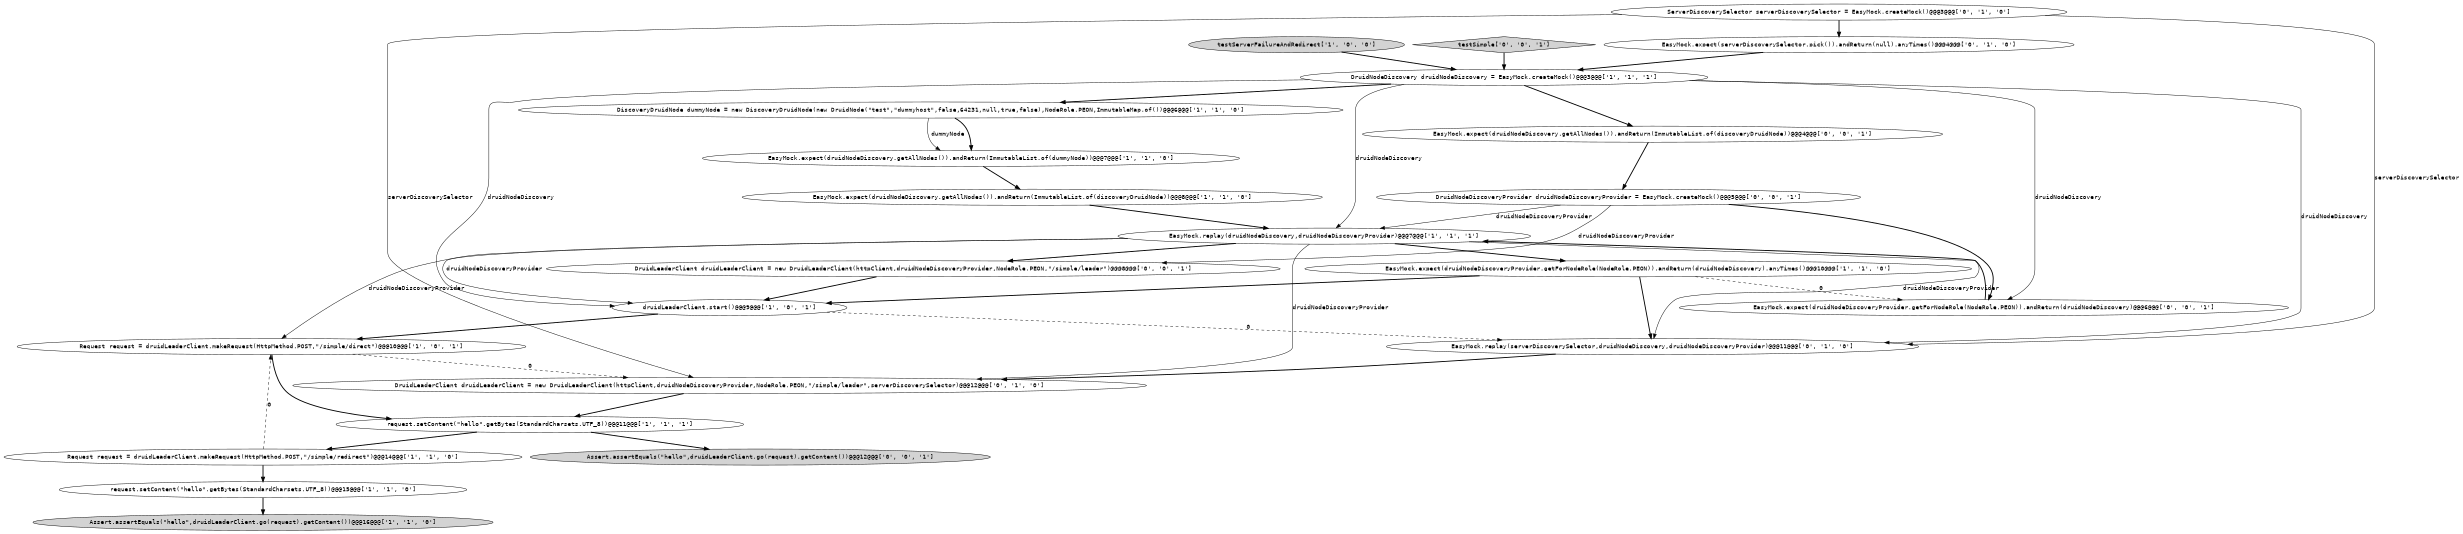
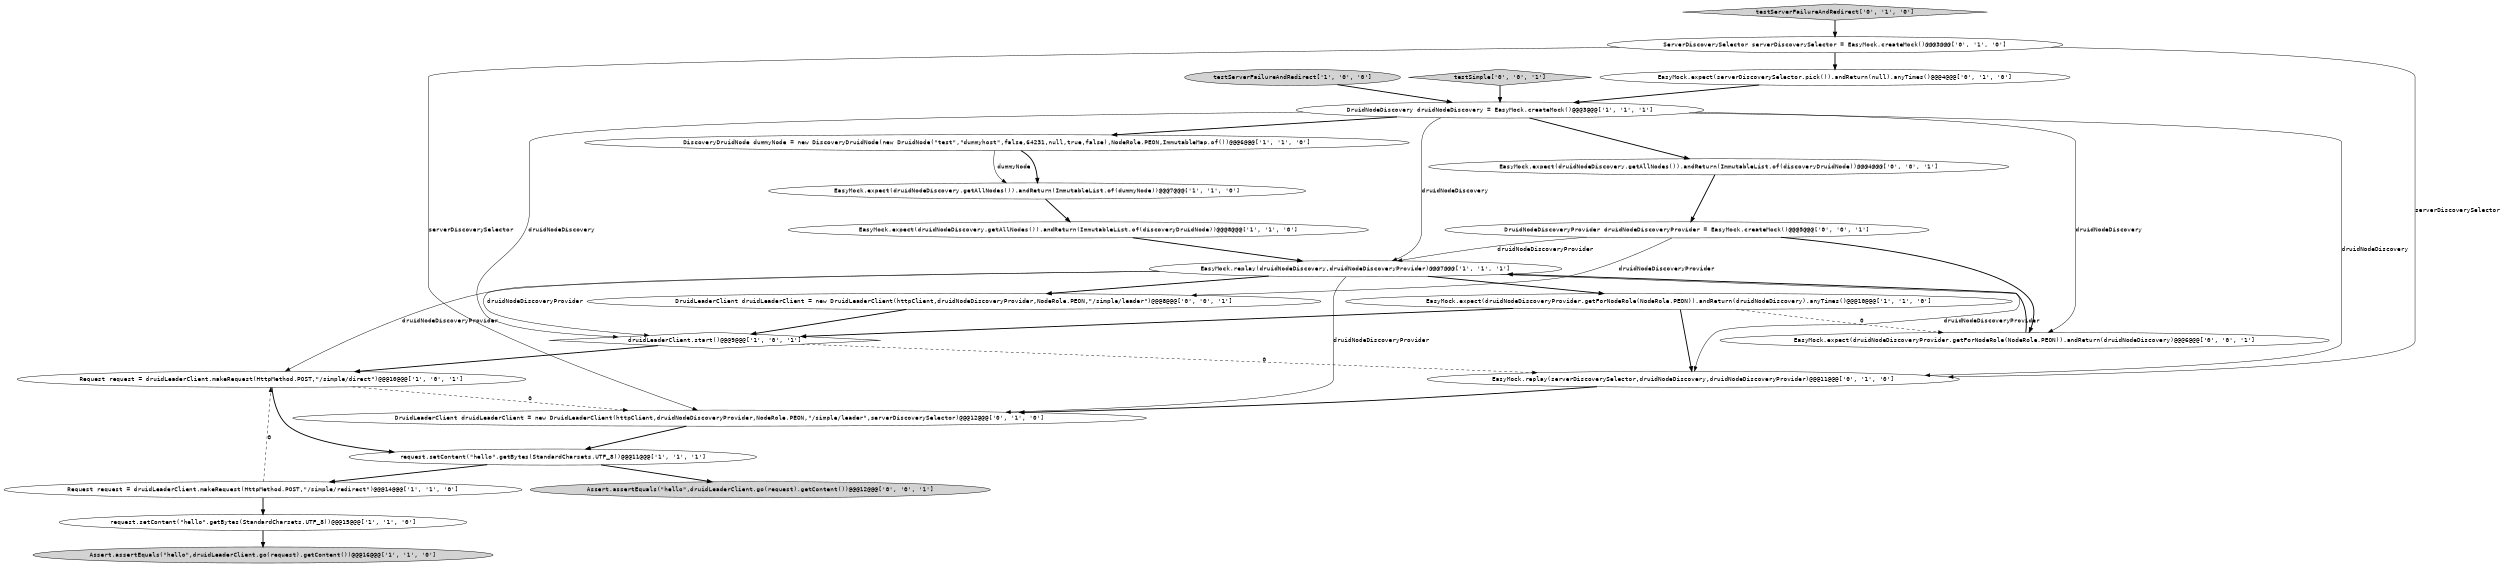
node "testServerFailureAndRedirect['0', '1', '0']": added
node "druidLeaderClient.start()@@@9@@@['1', '0', '1']": shape ellipse -> diamond
